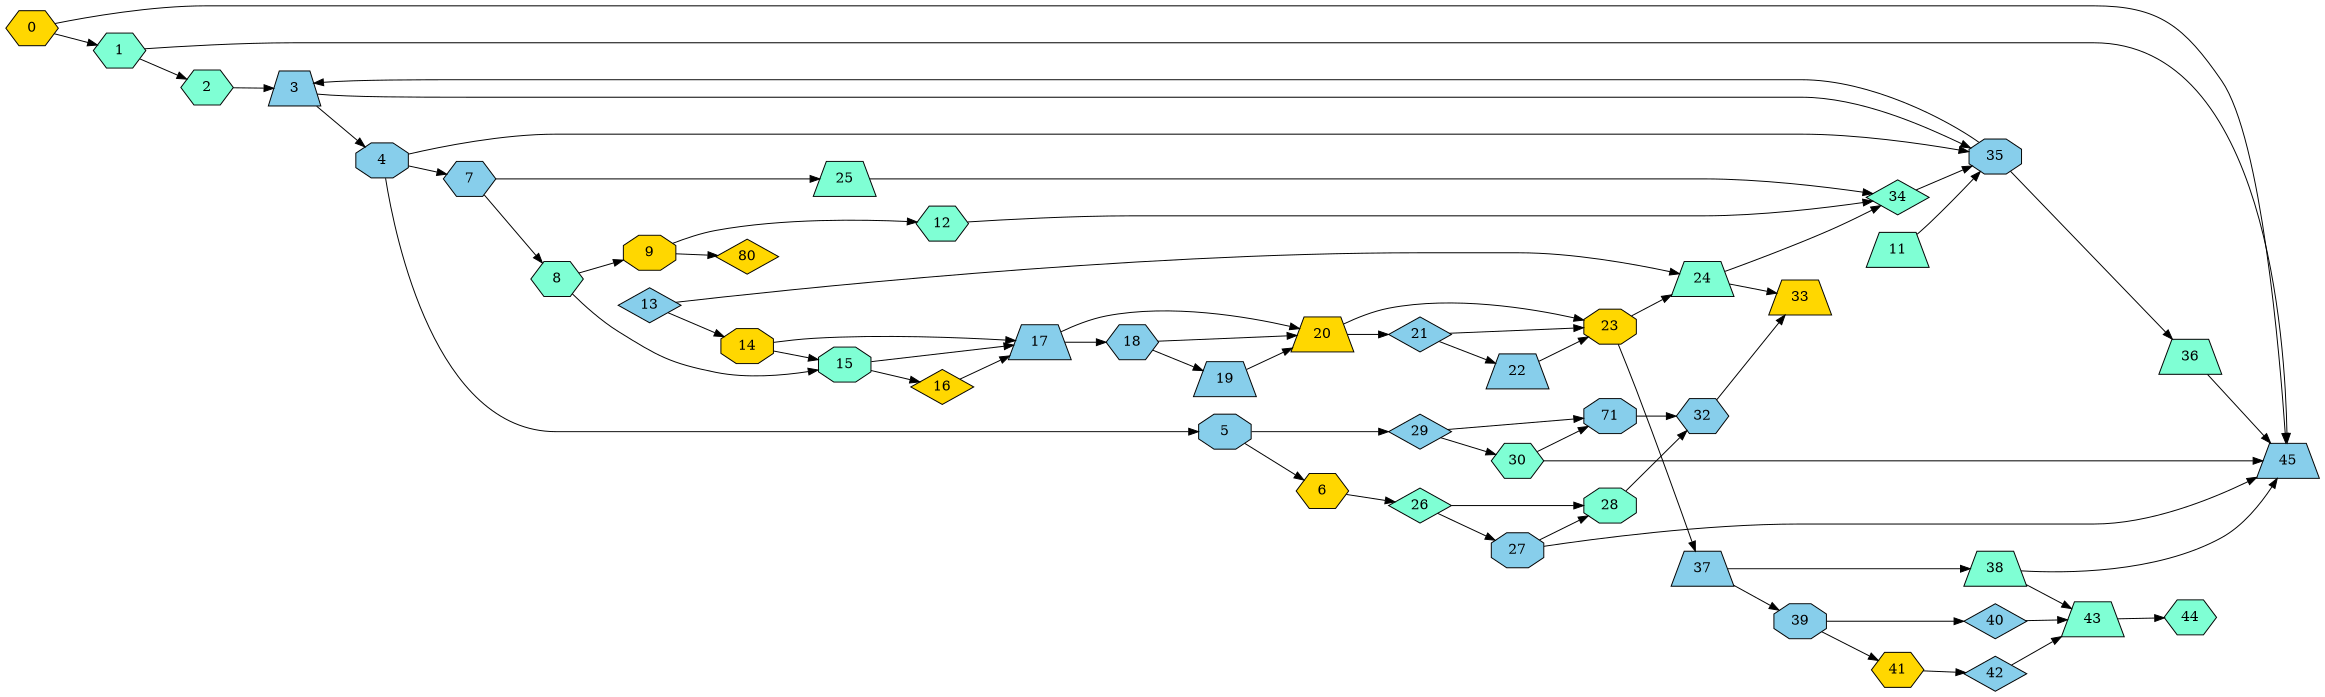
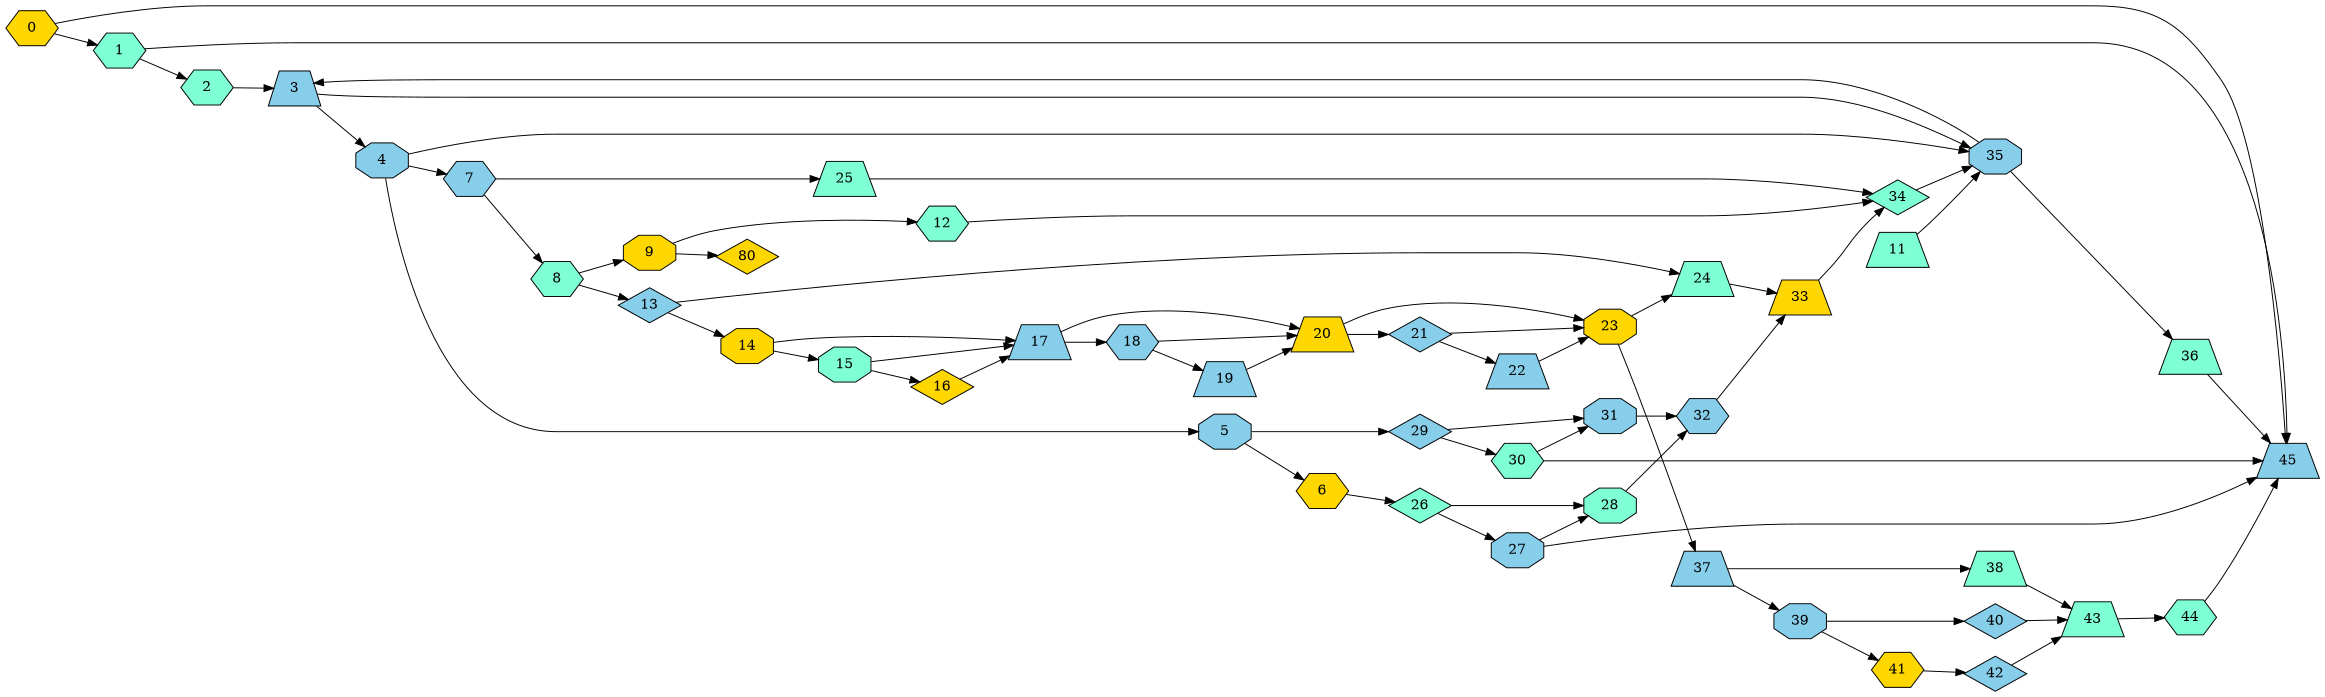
edge "24" -> "34": now "33" -> "34"
edge "8" -> "15": now "8" -> "13"
node "71": label "71" -> "31"
edge "38" -> "45": now "44" -> "45"
